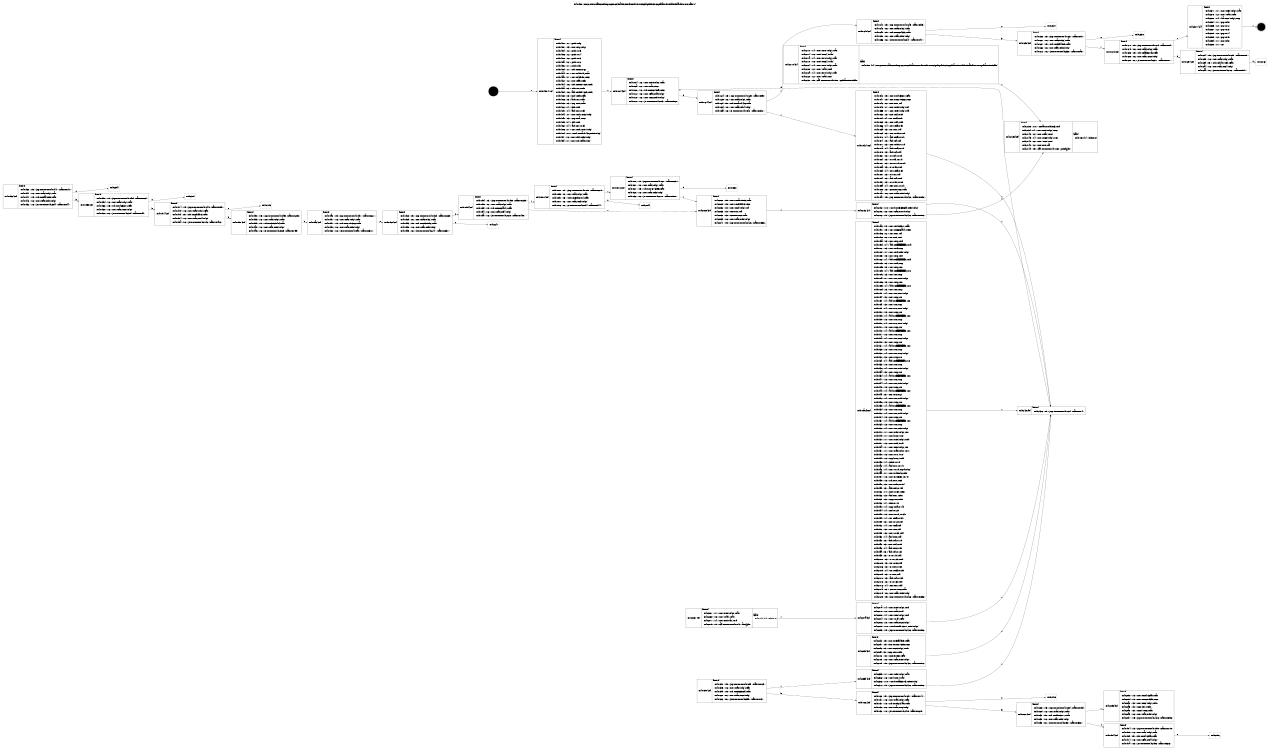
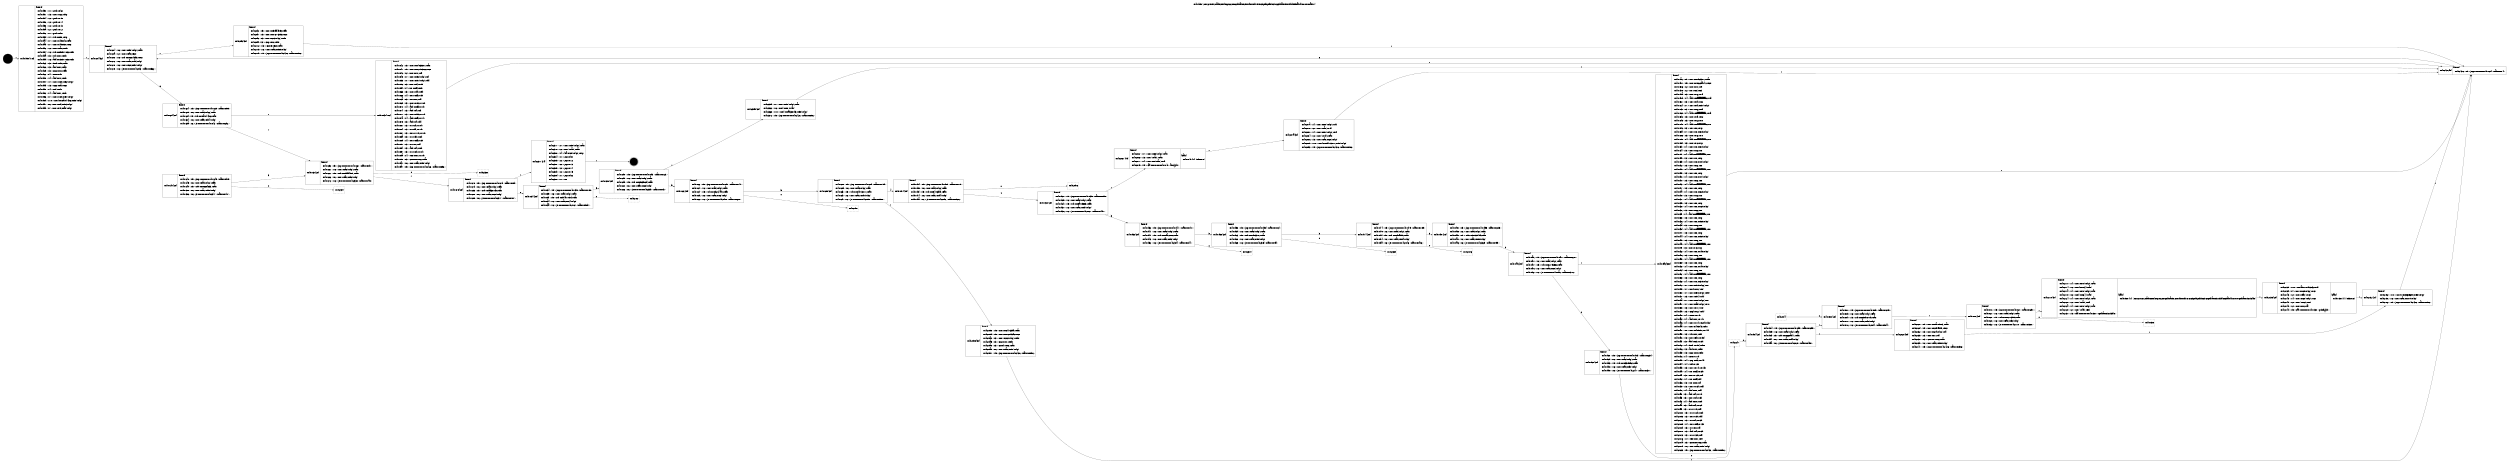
edge "0x401c24 [28]" -> "0x401c40 [28]": now "0x401c24 [28]" -> "0x401c5c [28]"
edge "0x401c04 [32]" -> "0x4020f2 [30]": added, label "1"
edge "0x401c94 [28]" -> "0x401cb0 [28]": added, label "6"
edge "0x401e1c [28]" -> "0x402028 [30]": now "0x401e1c [28]" -> "0x402110 [37]"
edge "0x401e00 [28]" -> "0x4020d4": reversed
edge "0x402152 [21]" -> "0x402135 [29]": reversed
node "0x401d20 [28]": added
edge "0x401dc8 [28]" -> "0x401de4 [28]": now "0x402247" -> "0x401de4 [28]"
edge "0x401dac [28]" -> "0x401eac [380]": added, label "1"
edge "0x402098 [30]" -> "0x402426 [5]": added, label "1"
